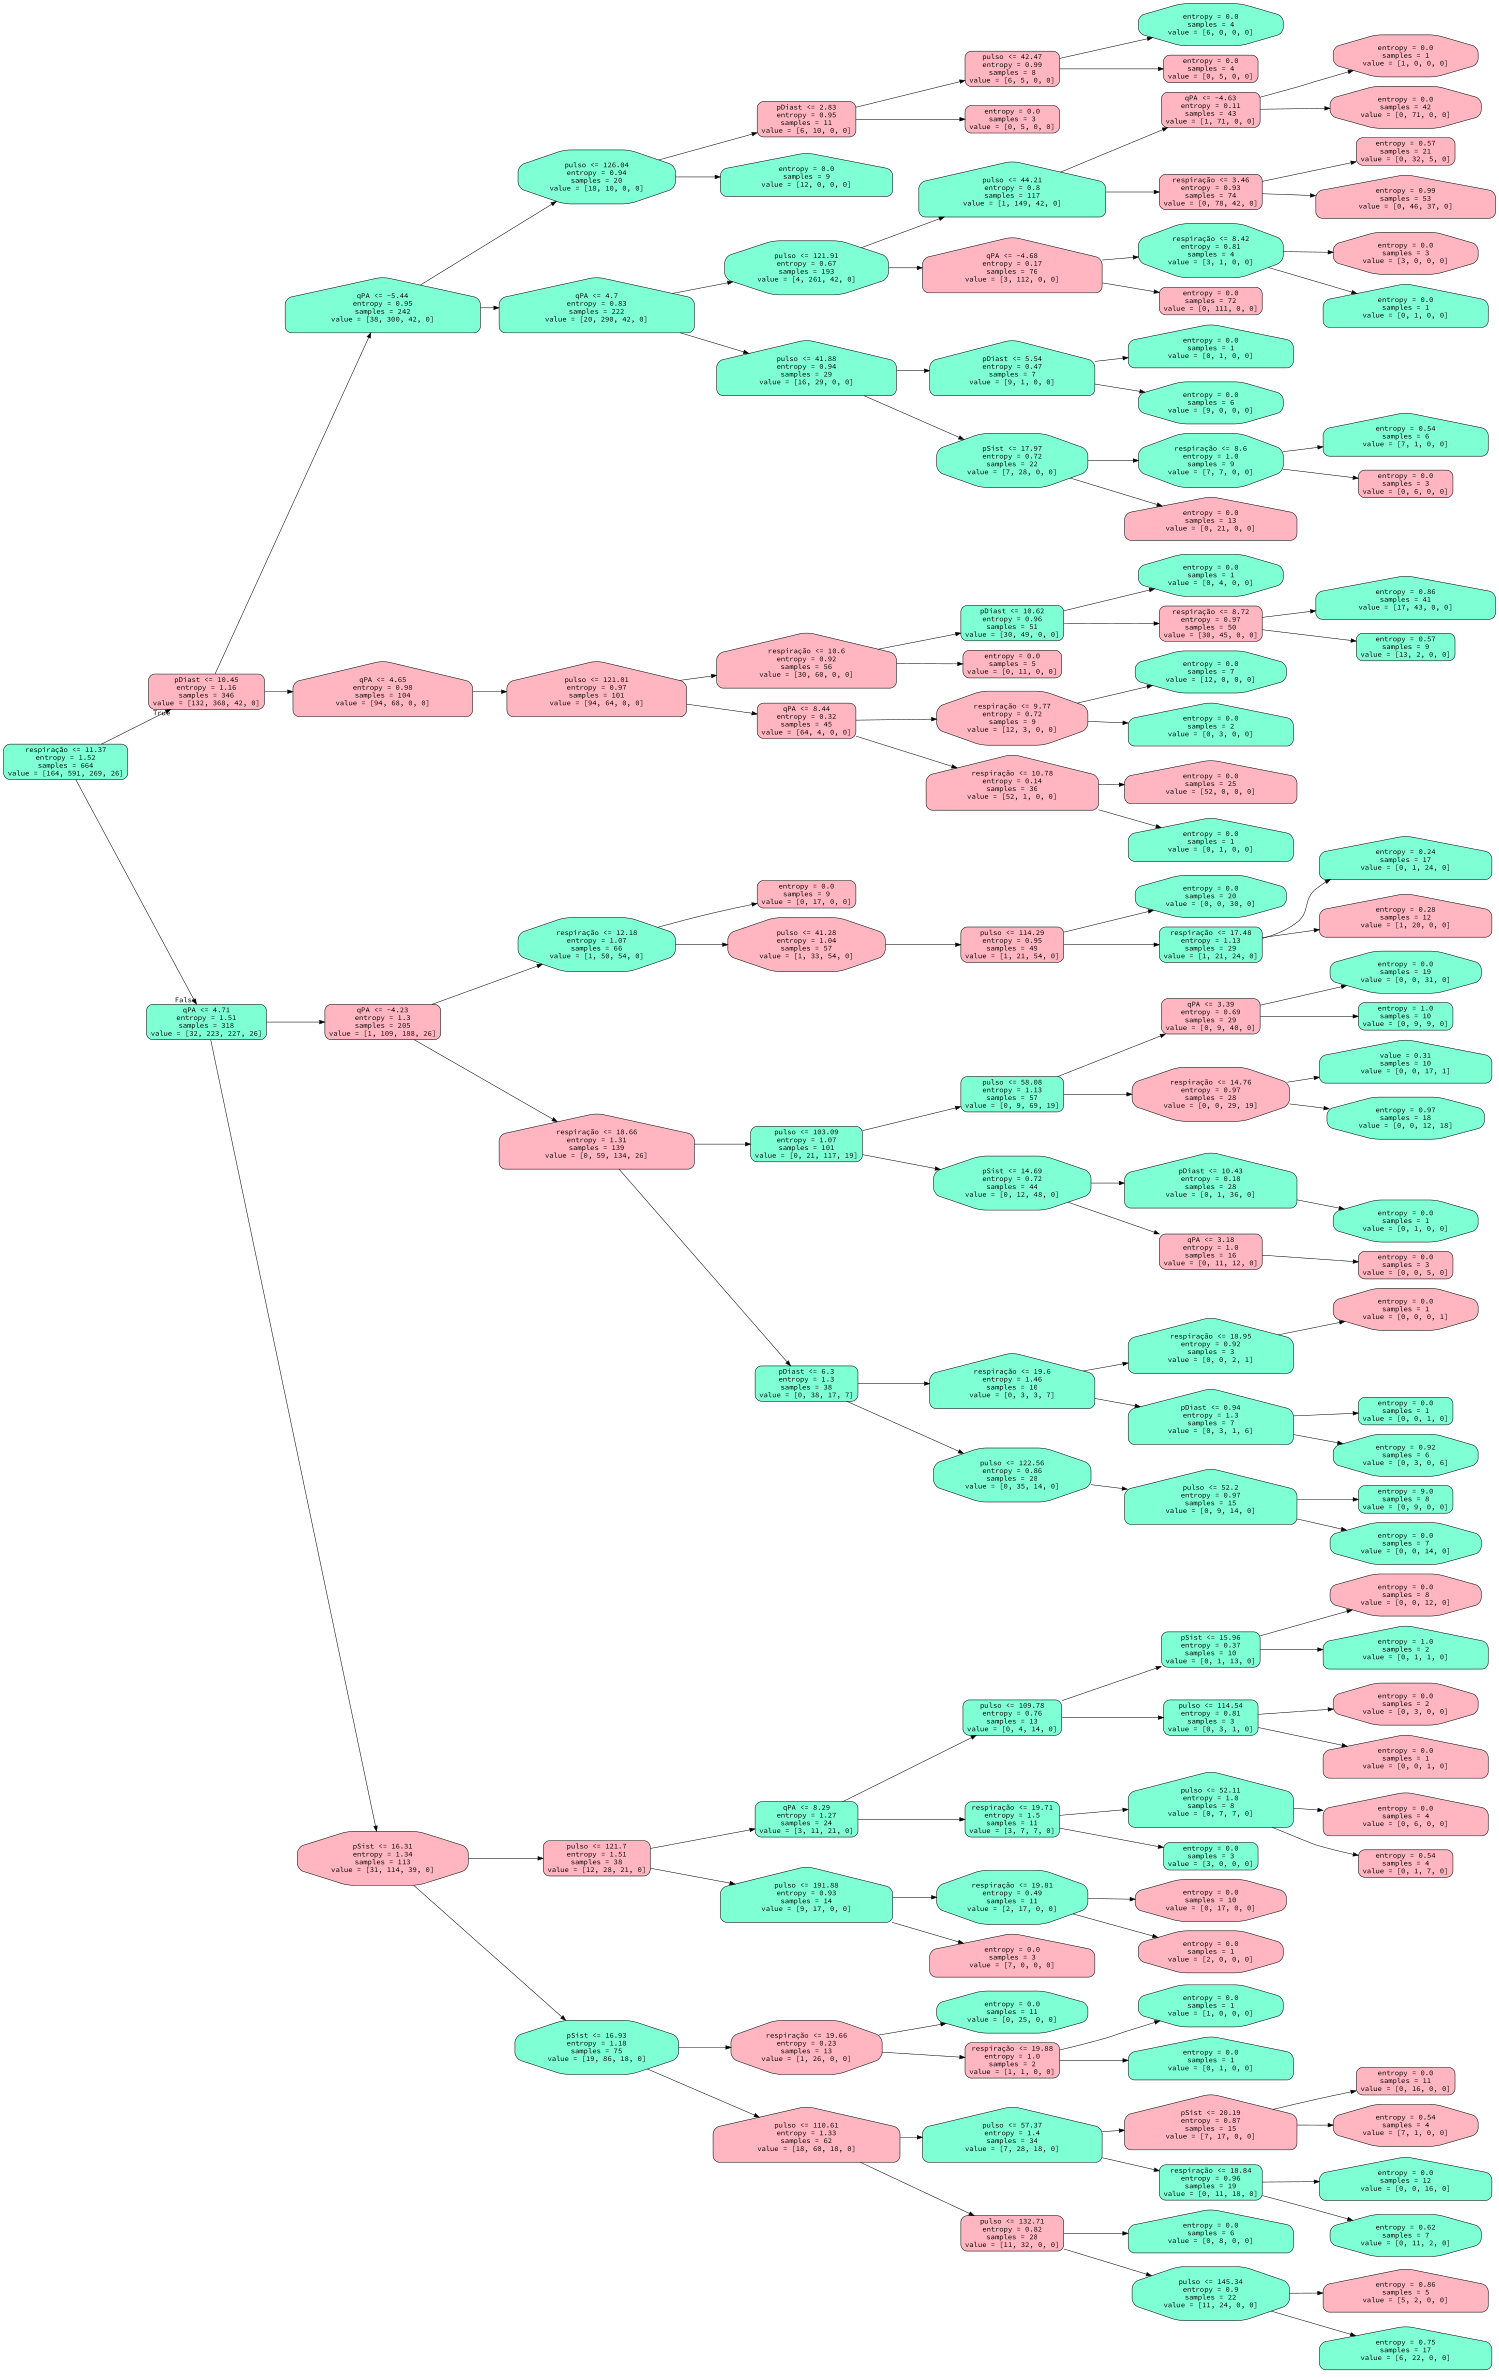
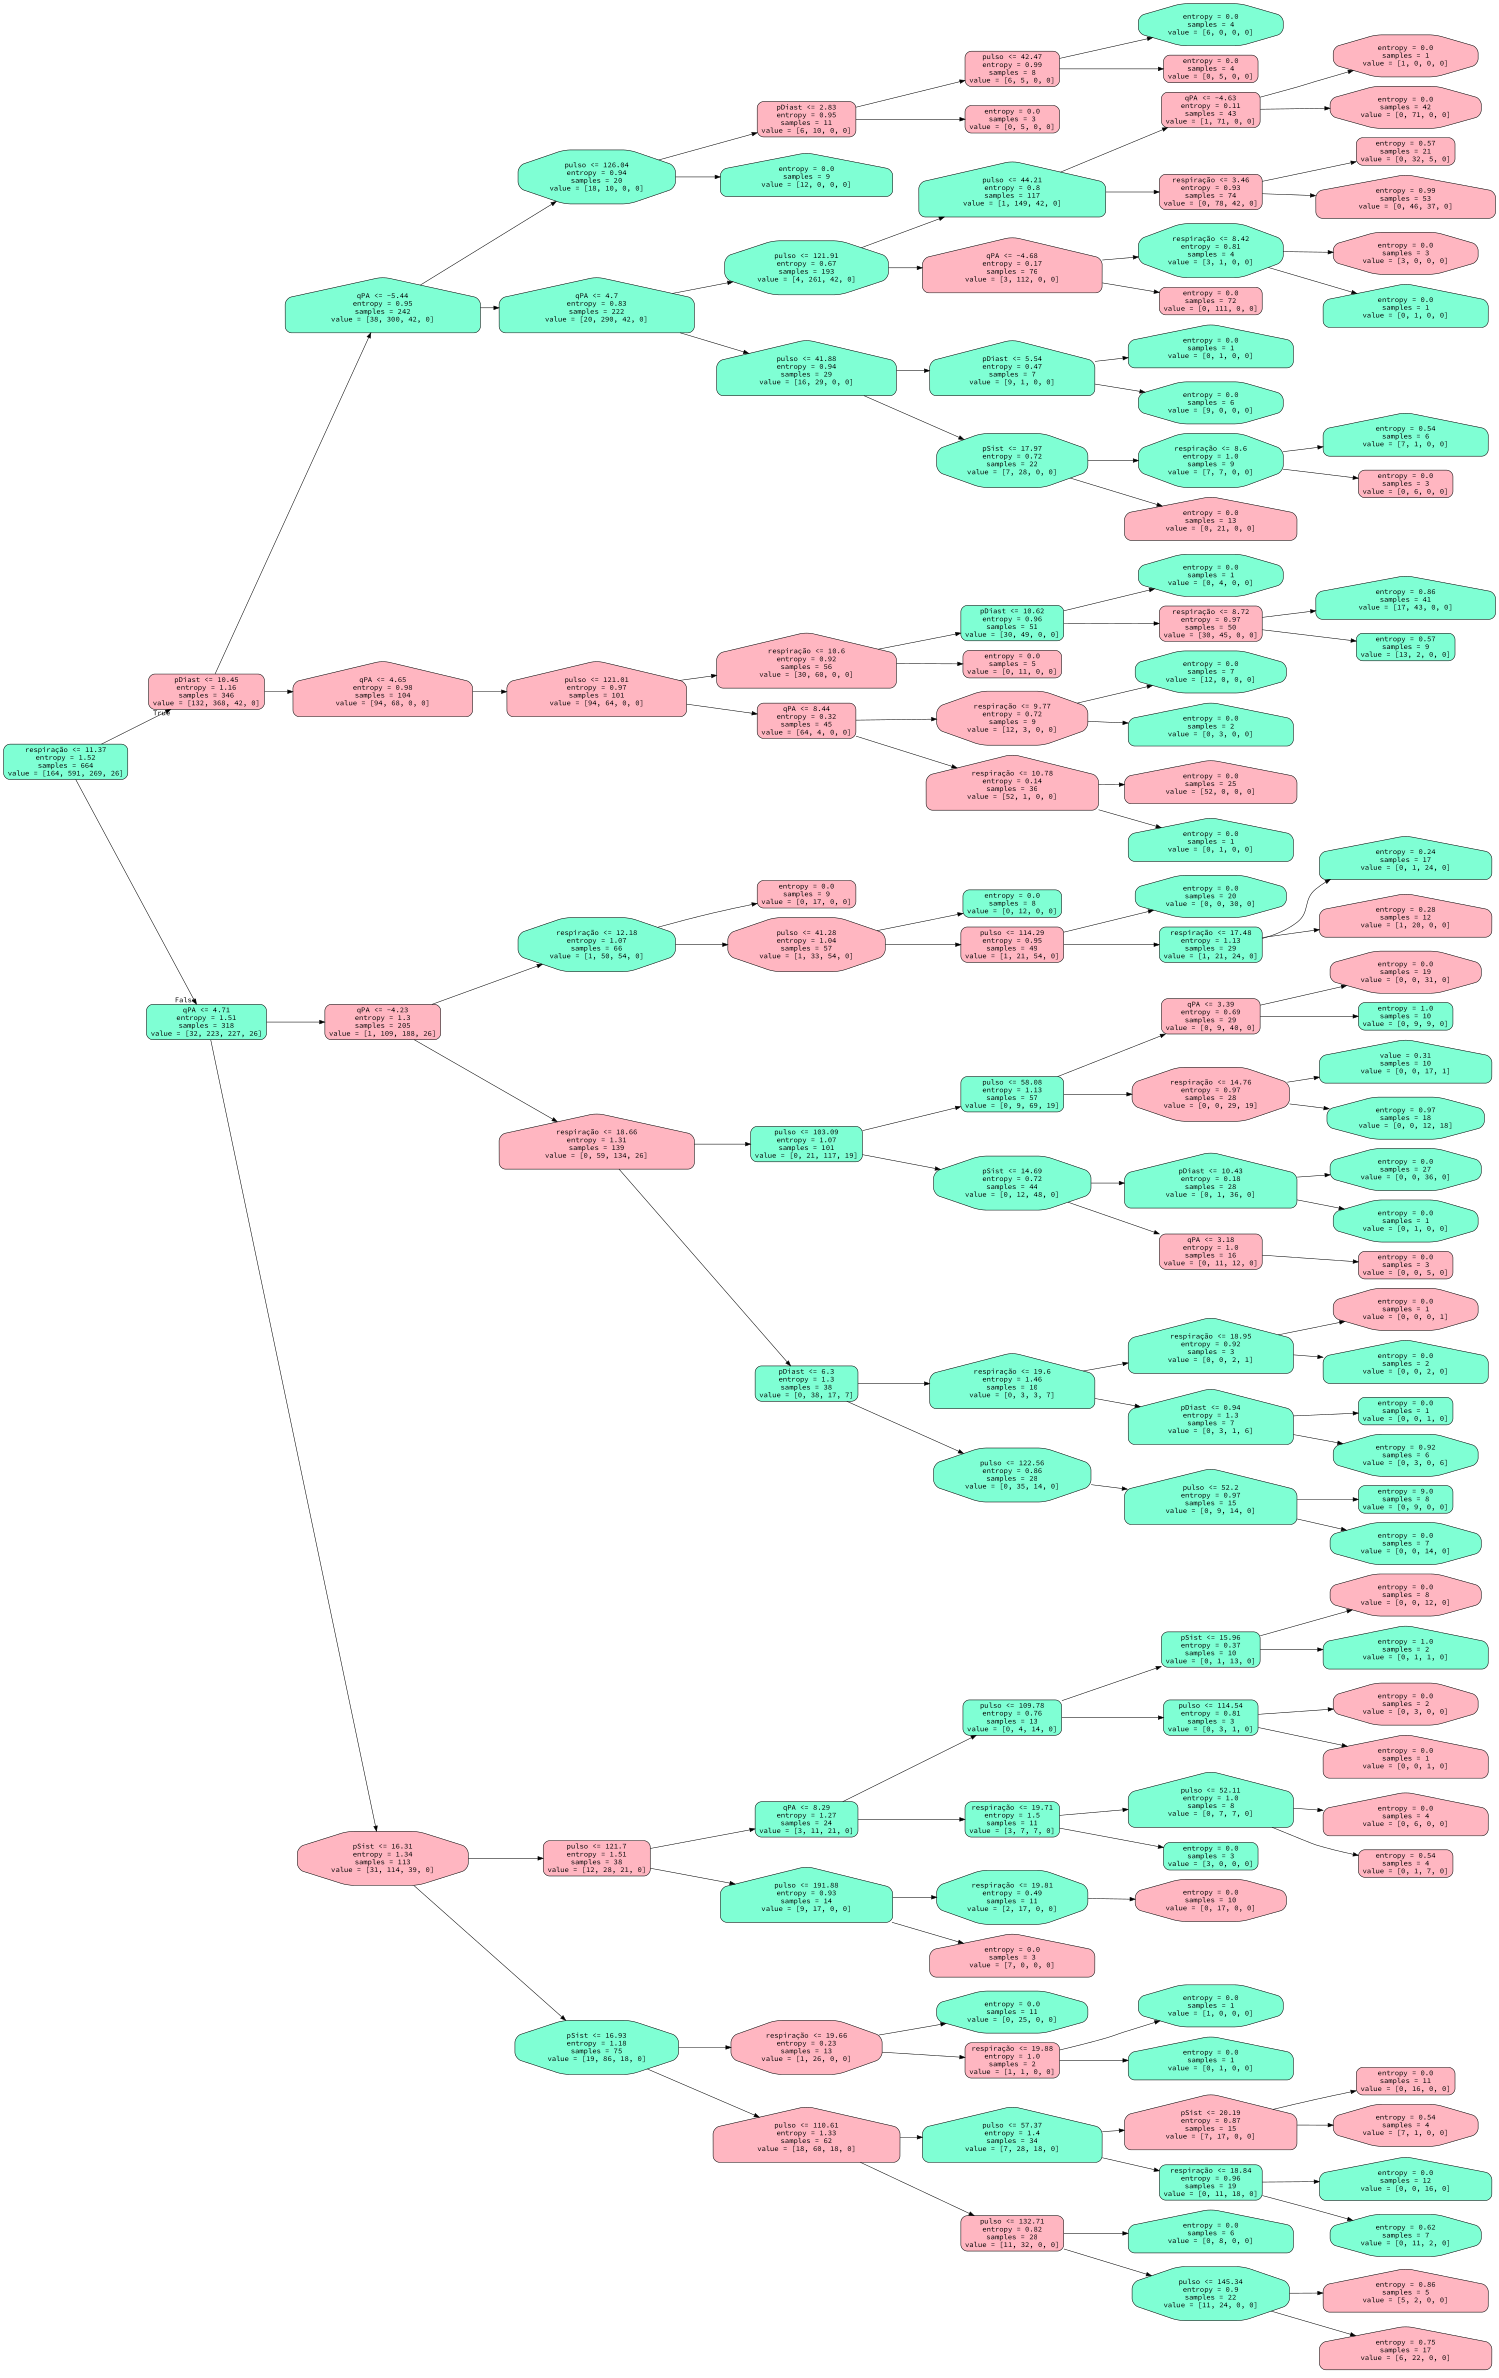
node "entropy = 0.0 samples = 8 value = [0, 12, 0, 0]": added
node "entropy = 0.0 samples = 19 value = [0, 0, 31, 0]": fillcolor aquamarine -> lightpink
node "entropy = 0.0 samples = 27 value = [0, 0, 36, 0]": added
node "entropy = 0.0 samples = 2 value = [0, 0, 2, 0]": added
node "entropy = 0.0 samples = 1 value = [2, 0, 0, 0]": removed
node "entropy = 0.75 samples = 17 value = [6, 22, 0, 0]": fillcolor aquamarine -> lightpink
